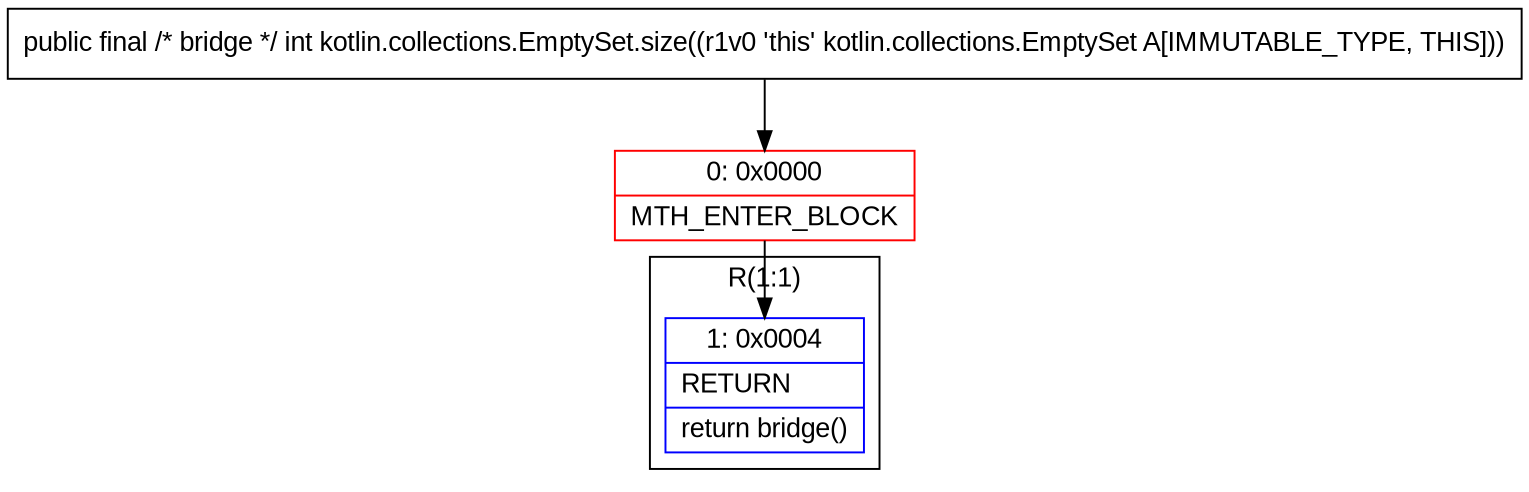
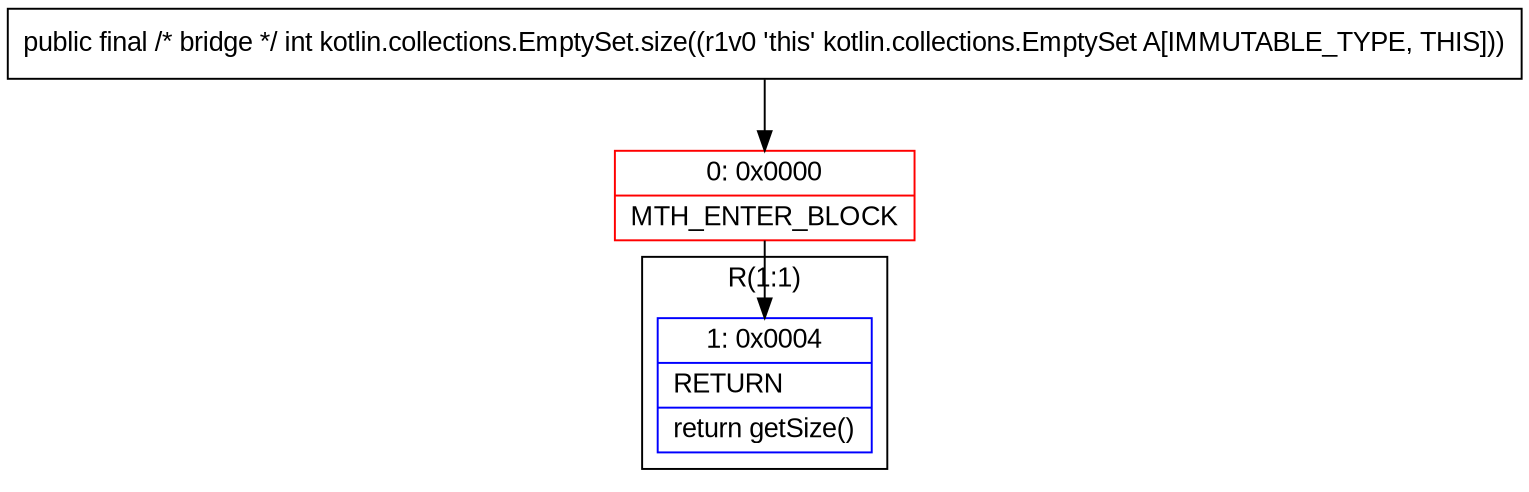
node "1: 0x0004": text "return bridge()" -> "return getSize()"
